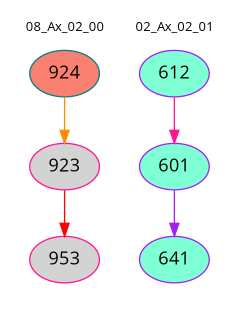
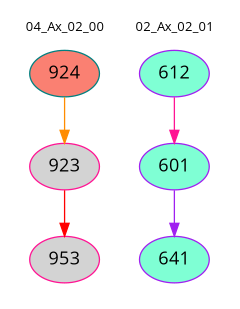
cluster "08_Ax_02_00": label "08_Ax_02_00" -> "04_Ax_02_00"
